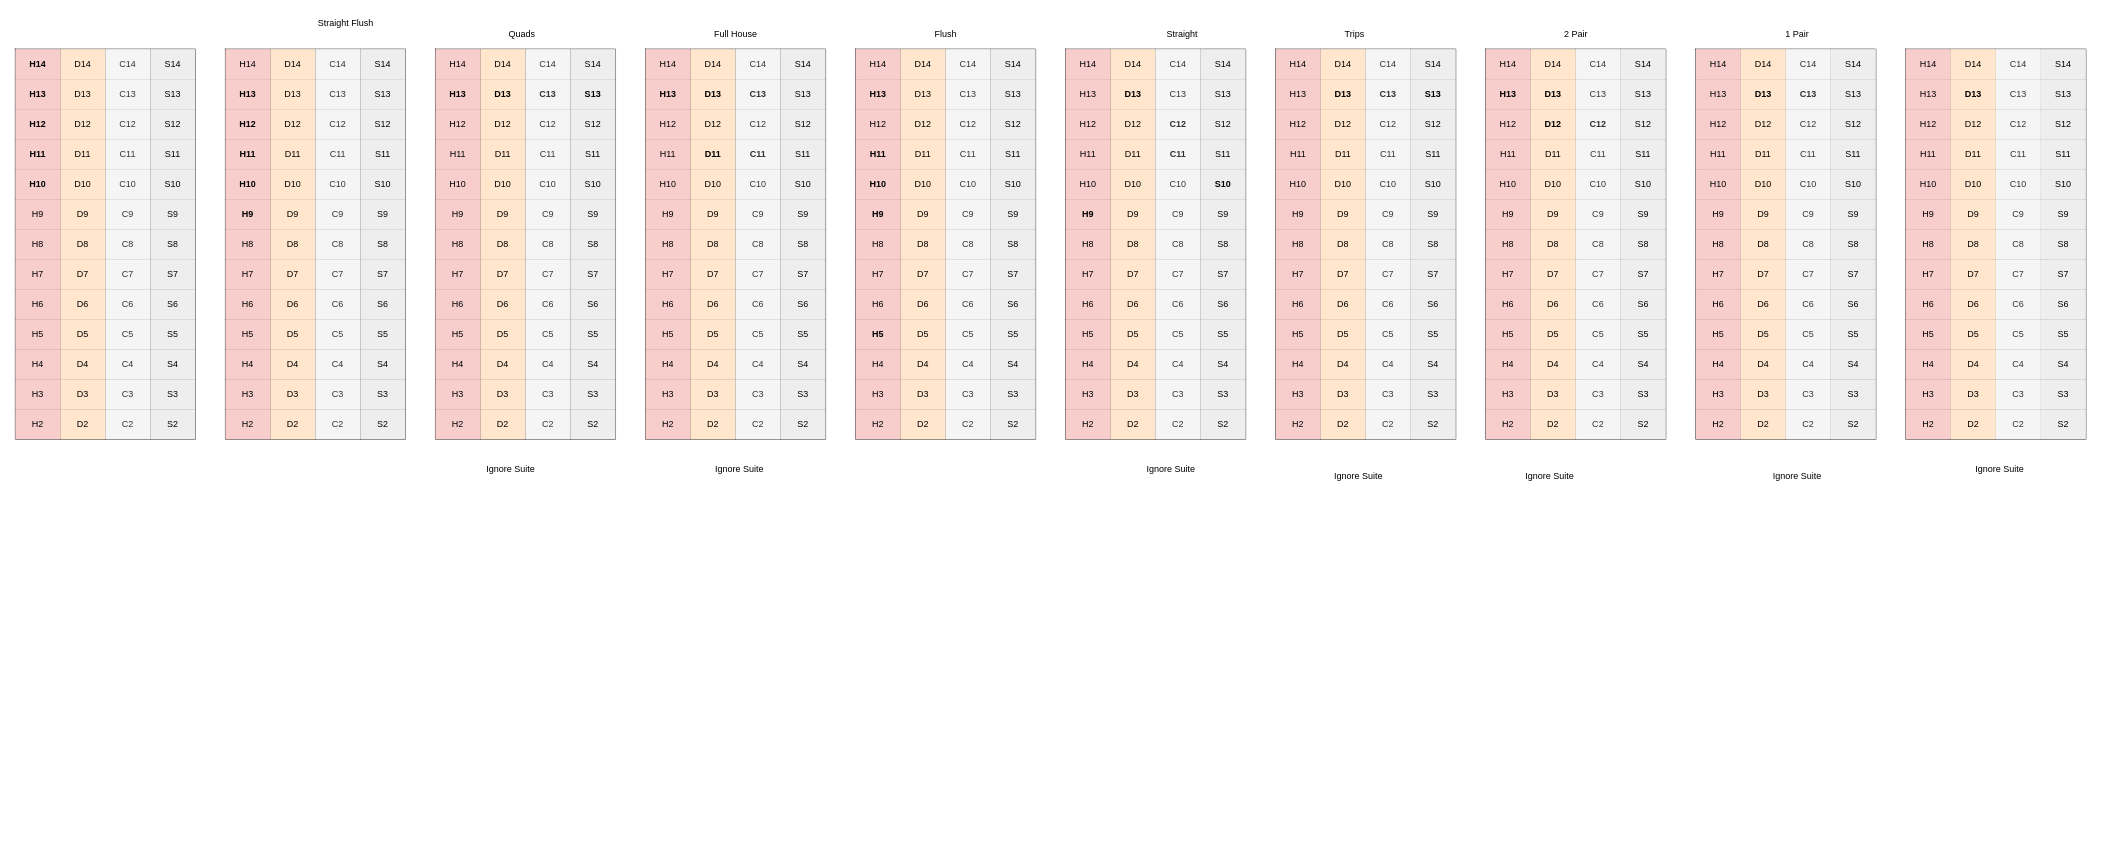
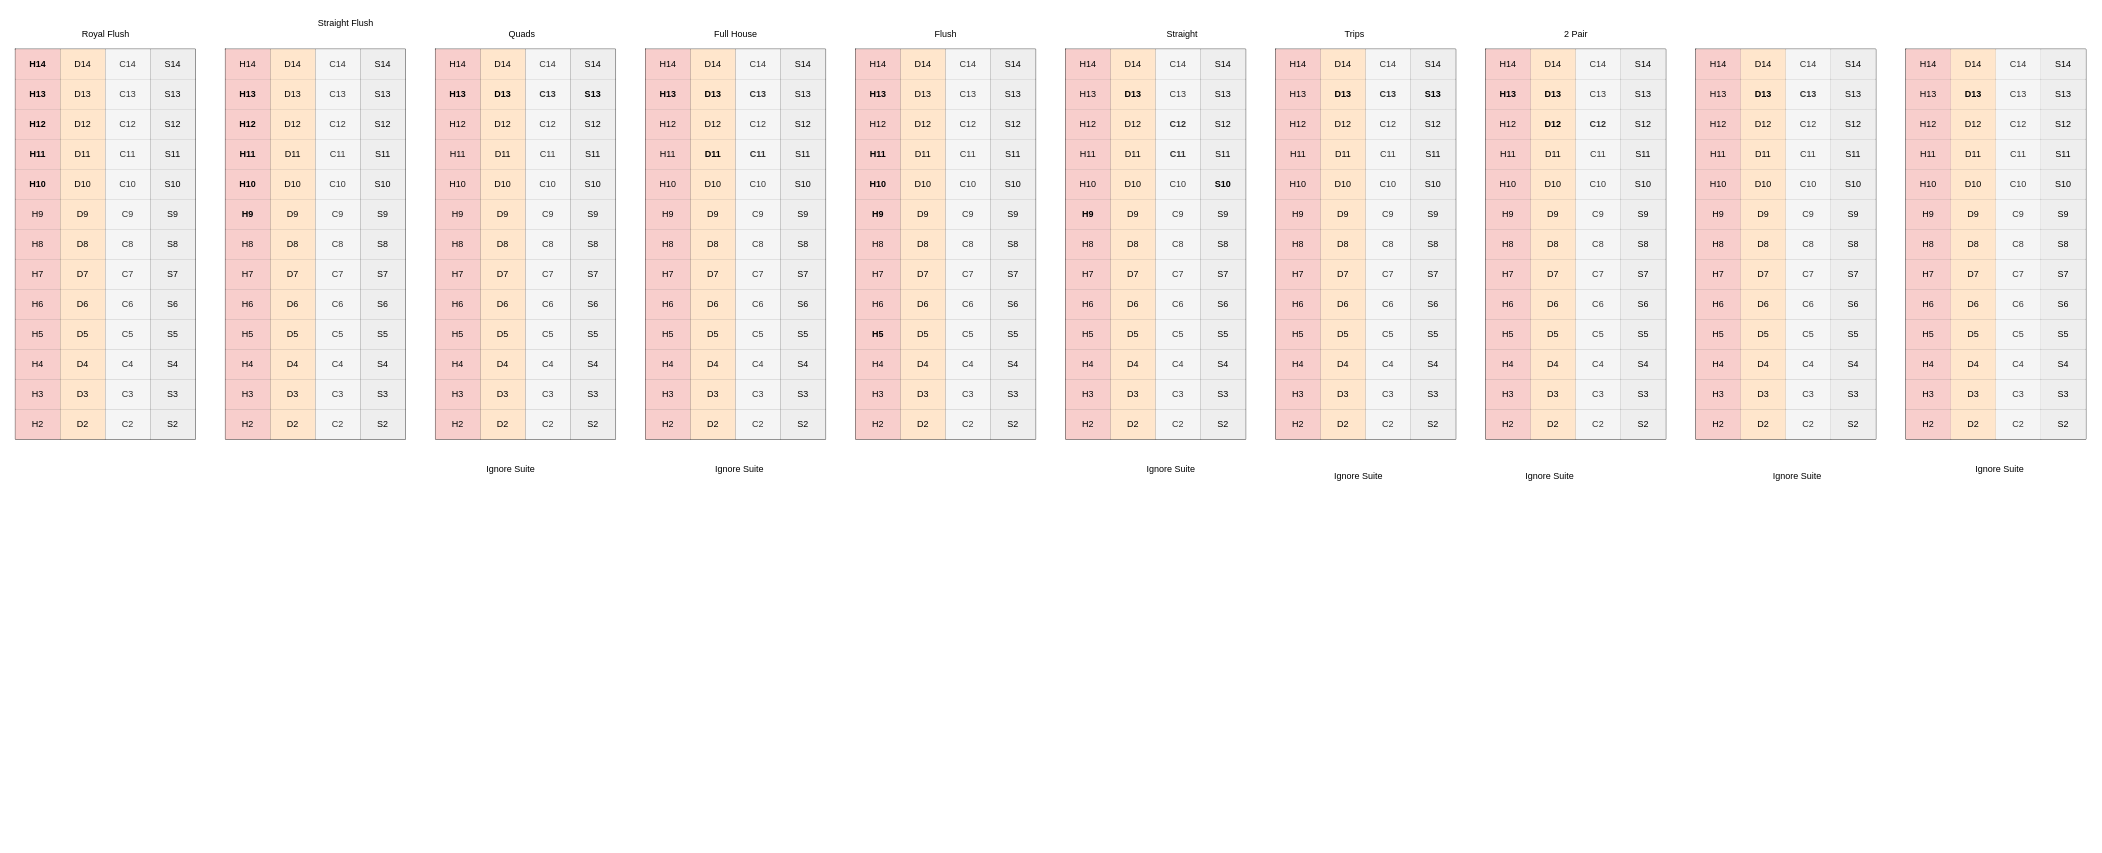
node "Royal Flush": added
node "1 Pair": removed
